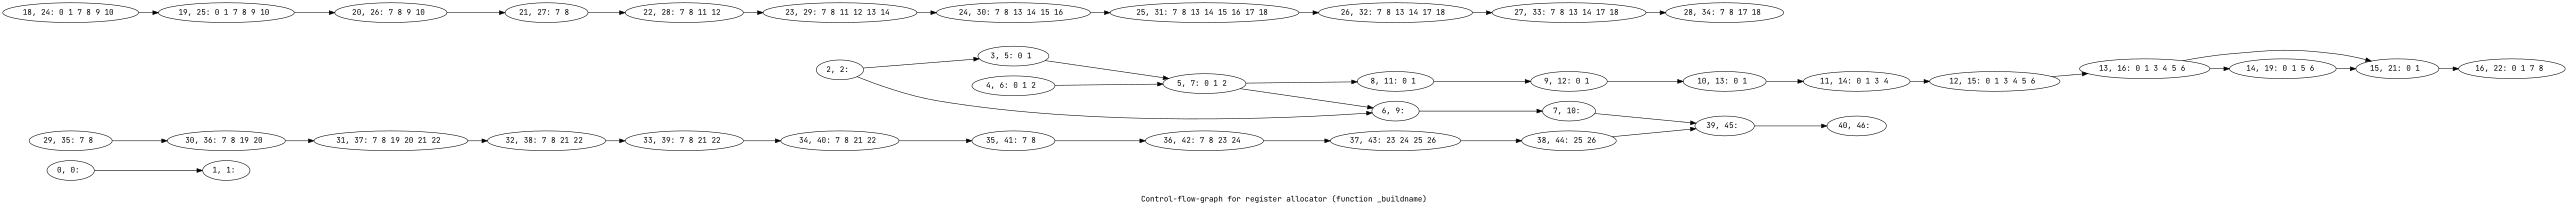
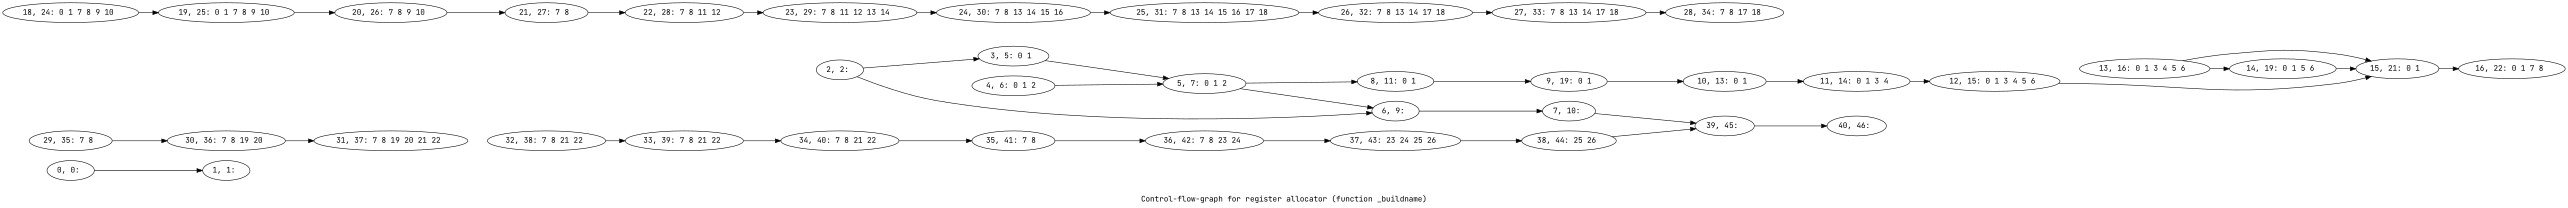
edge "12, 15: 0 1 3 4 5 6" -> "13, 16: 0 1 3 4 5 6": now "12, 15: 0 1 3 4 5 6" -> "15, 21: 0 1"
node "9, 12: 0 1": label "9, 12: 0 1" -> "9, 19: 0 1"
edge "31, 37: 7 8 19 20 21 22" -> "32, 38: 7 8 21 22": removed
